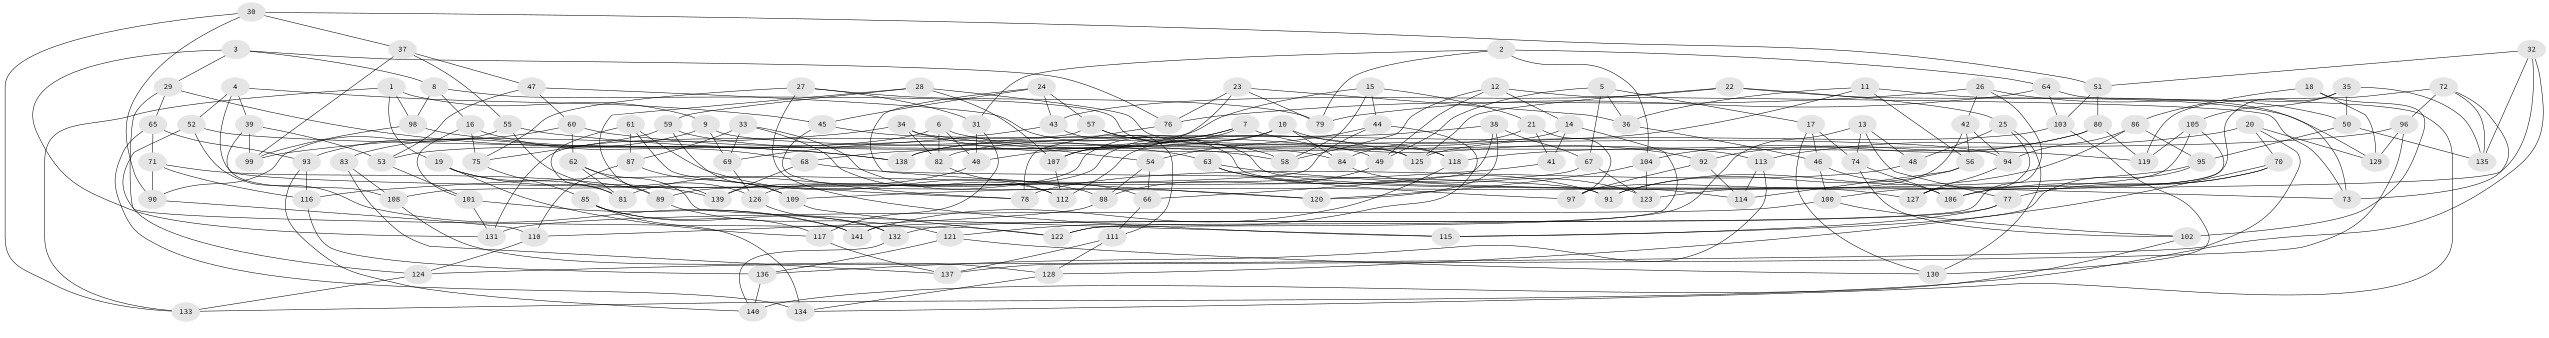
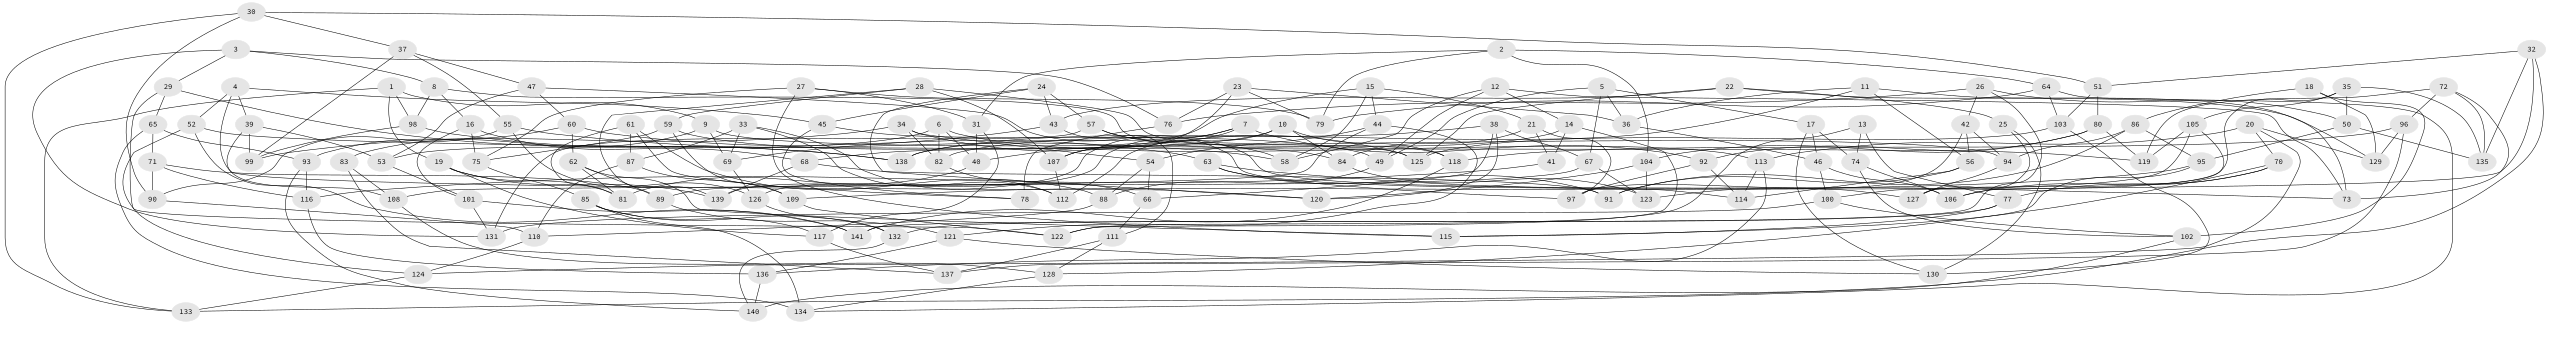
node "48": removed
